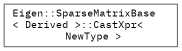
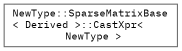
node "Eigen::SparseMatrixBase < Derived >::CastXpr< NewType >": label "Eigen::SparseMatrixBase < Derived >::CastXpr< NewType >" -> "NewType::SparseMatrixBase < Derived >::CastXpr< NewType >"
